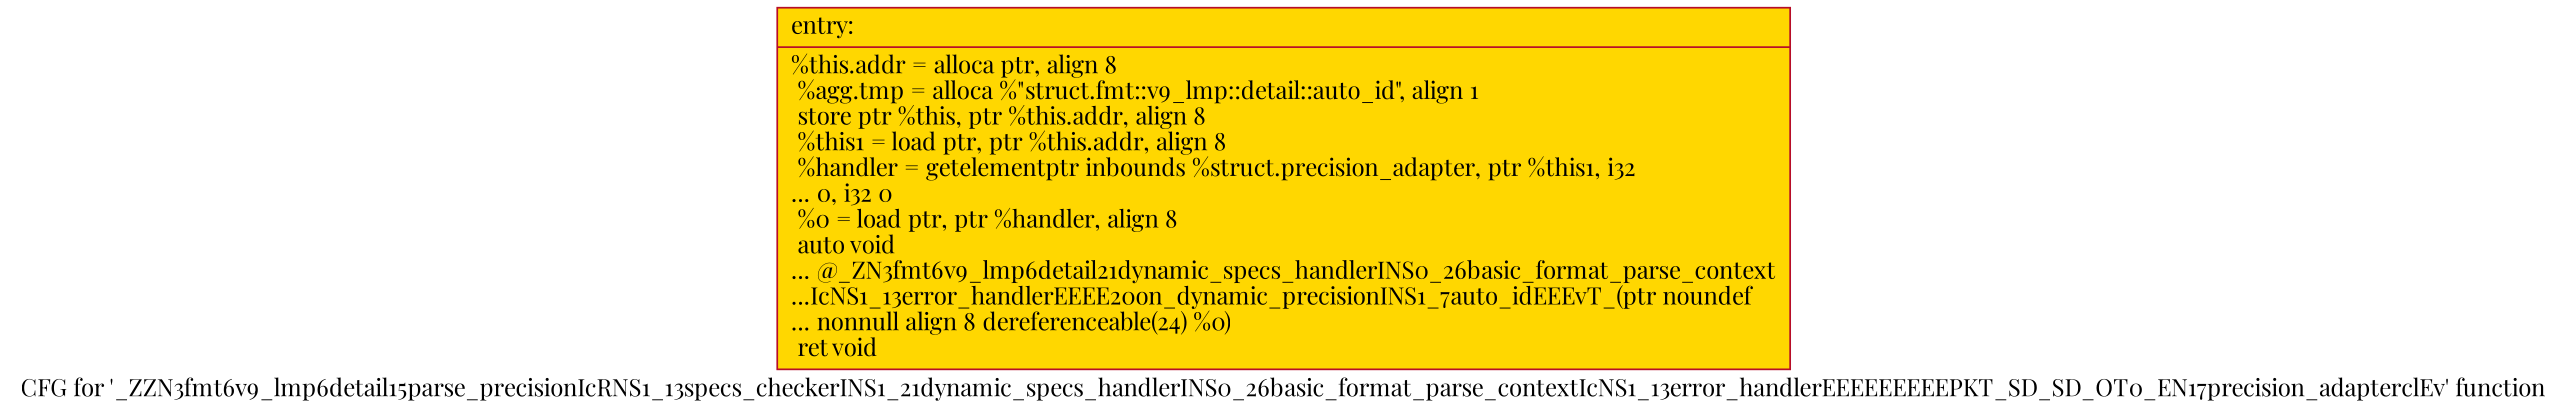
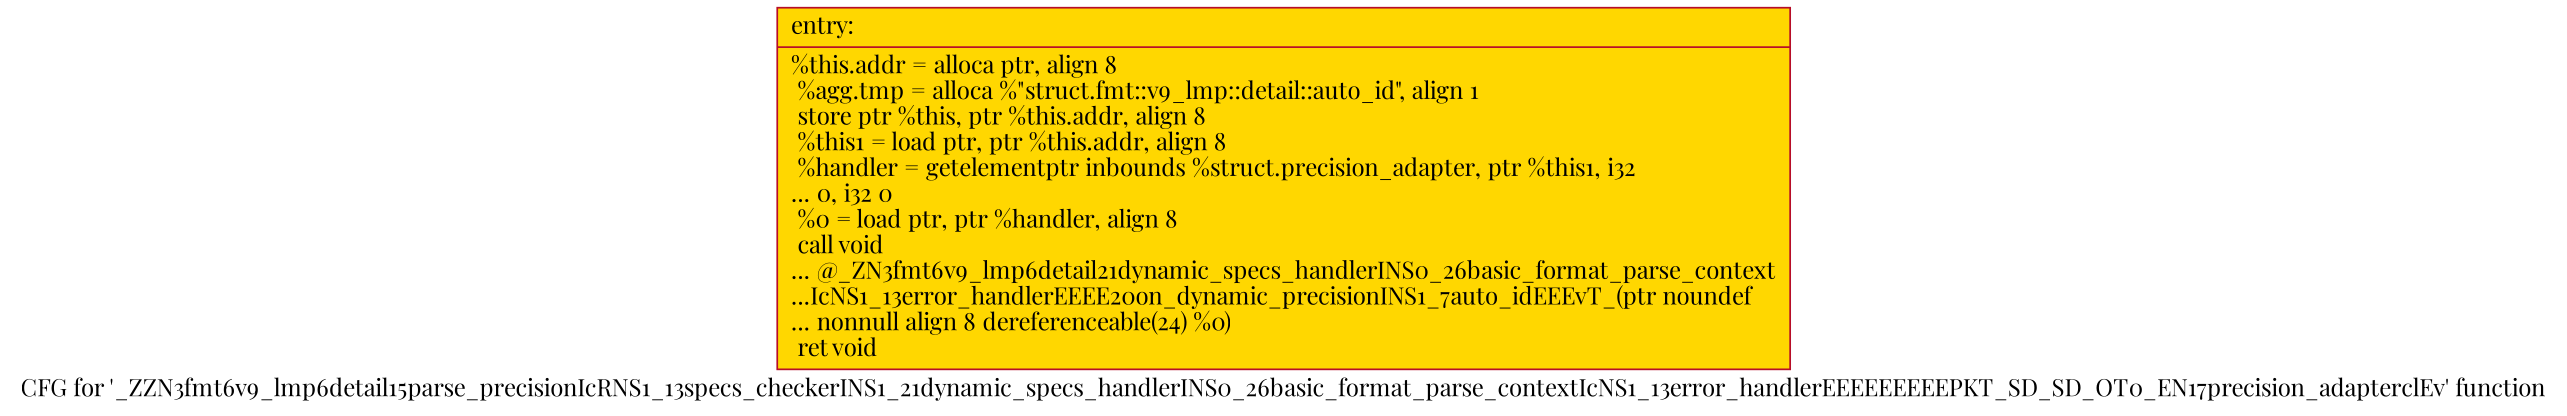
node "entry:": text "auto void" -> "call void"
